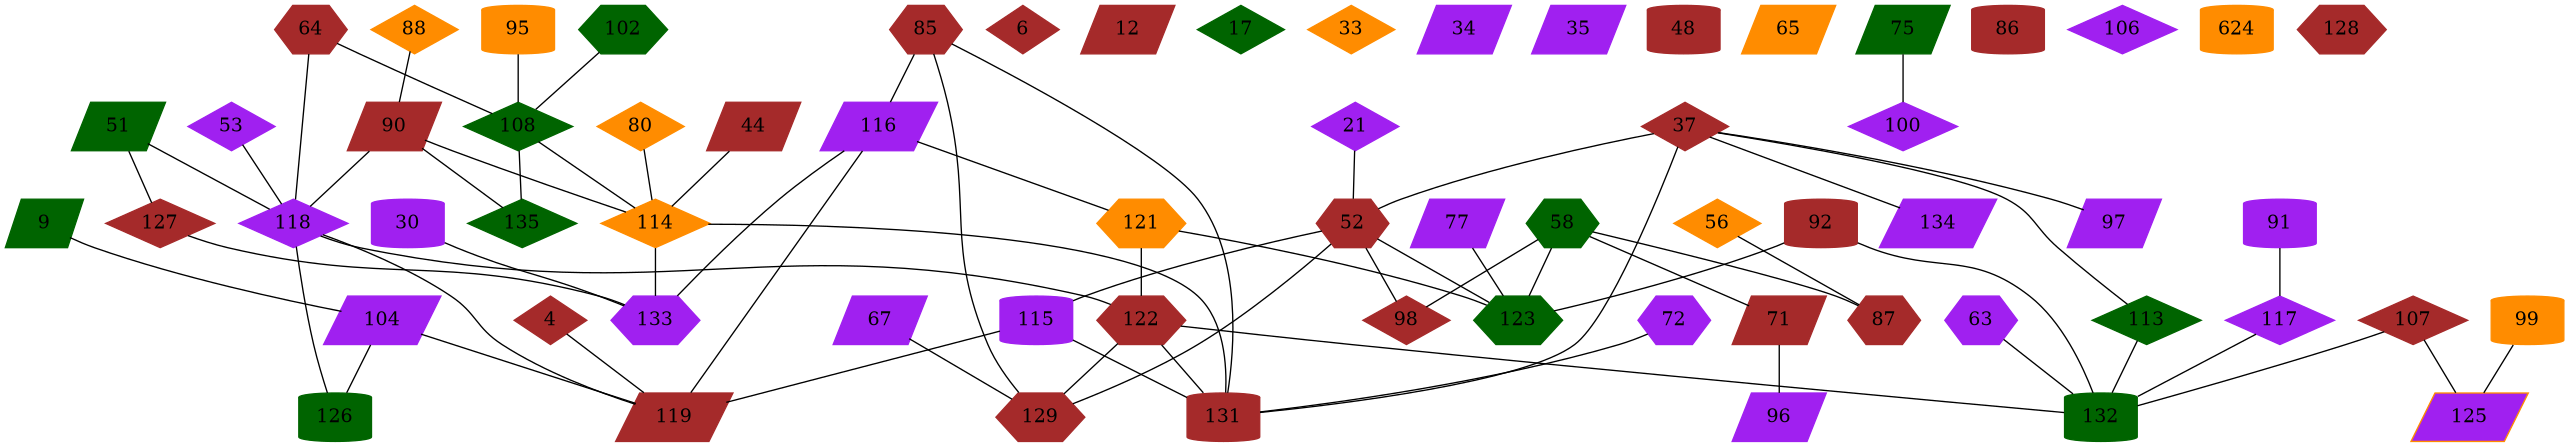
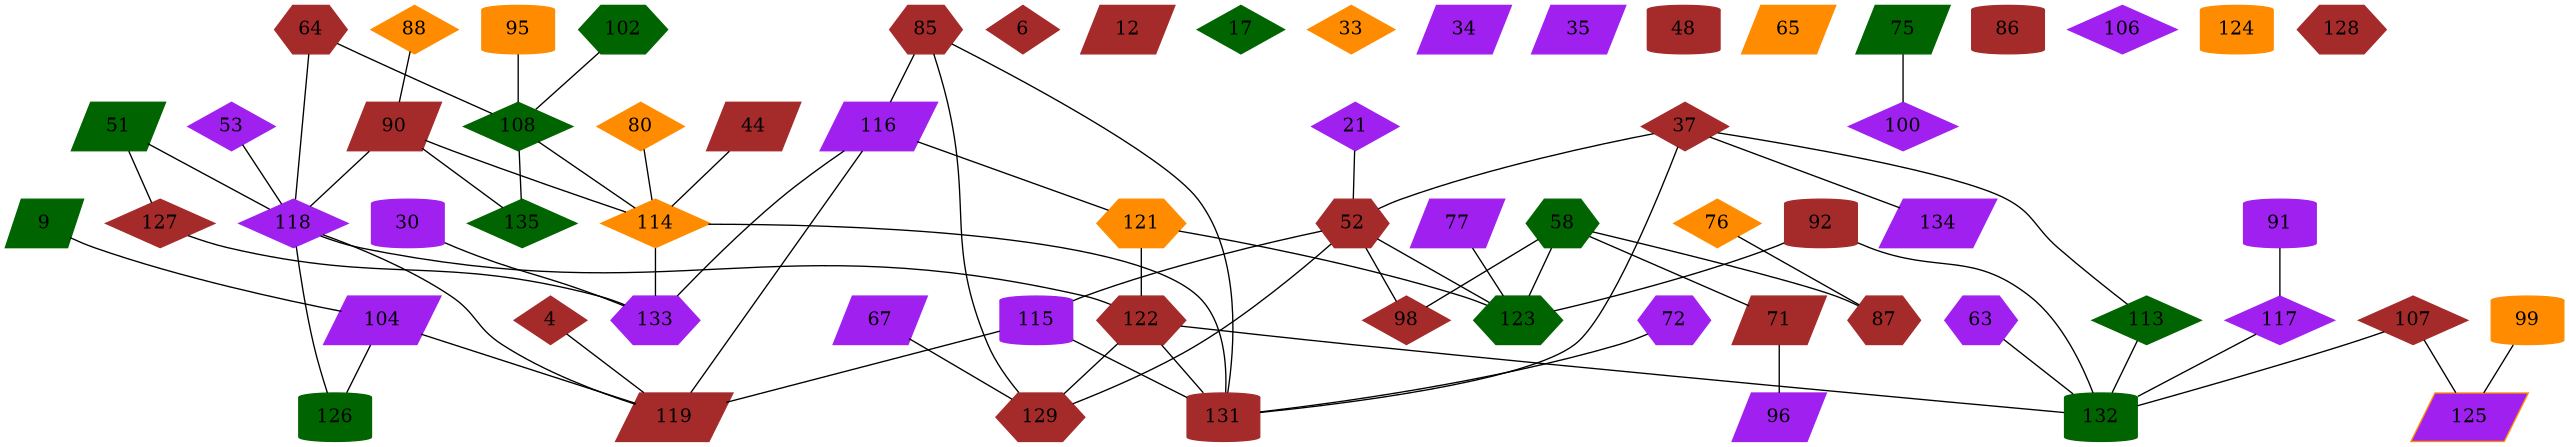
node "624": label "624" -> "124"
node "56": label "56" -> "76"
node "97": removed
